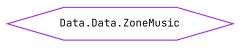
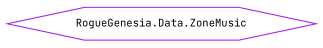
node "Data.Data.ZoneMusic": label "Data.Data.ZoneMusic" -> "RogueGenesia.Data.ZoneMusic"
